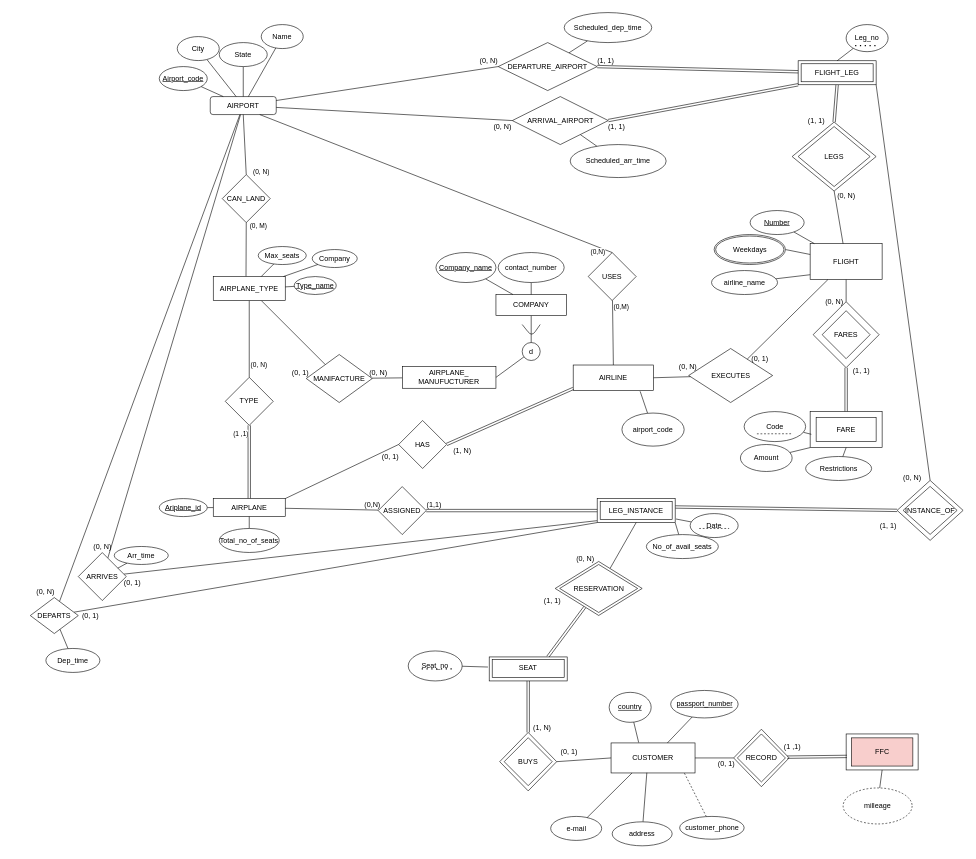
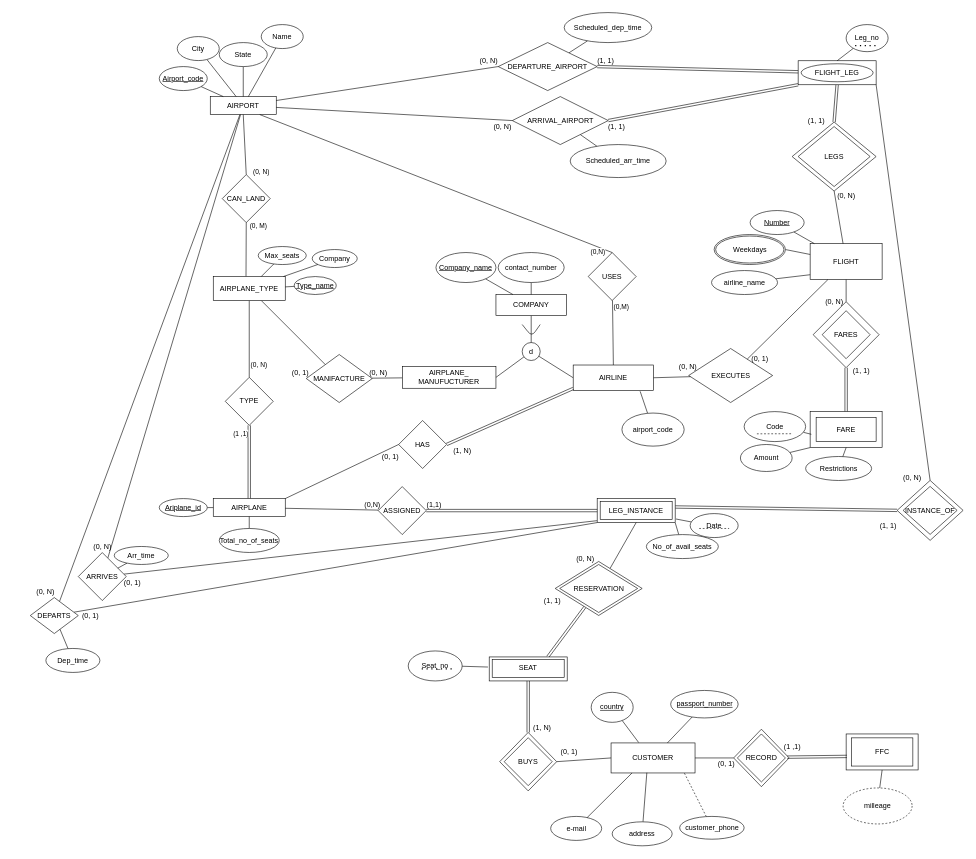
node "FLIGHT_LEG": shape rectangle -> ellipse
node "AIRPORT": shape rounded rectangle -> rectangle
edge "d" -- "AIRLINE": added
node "country": moved (630, 707) -> (612, 707)
node "FFC": fillcolor #f8cecc -> #ffffff
